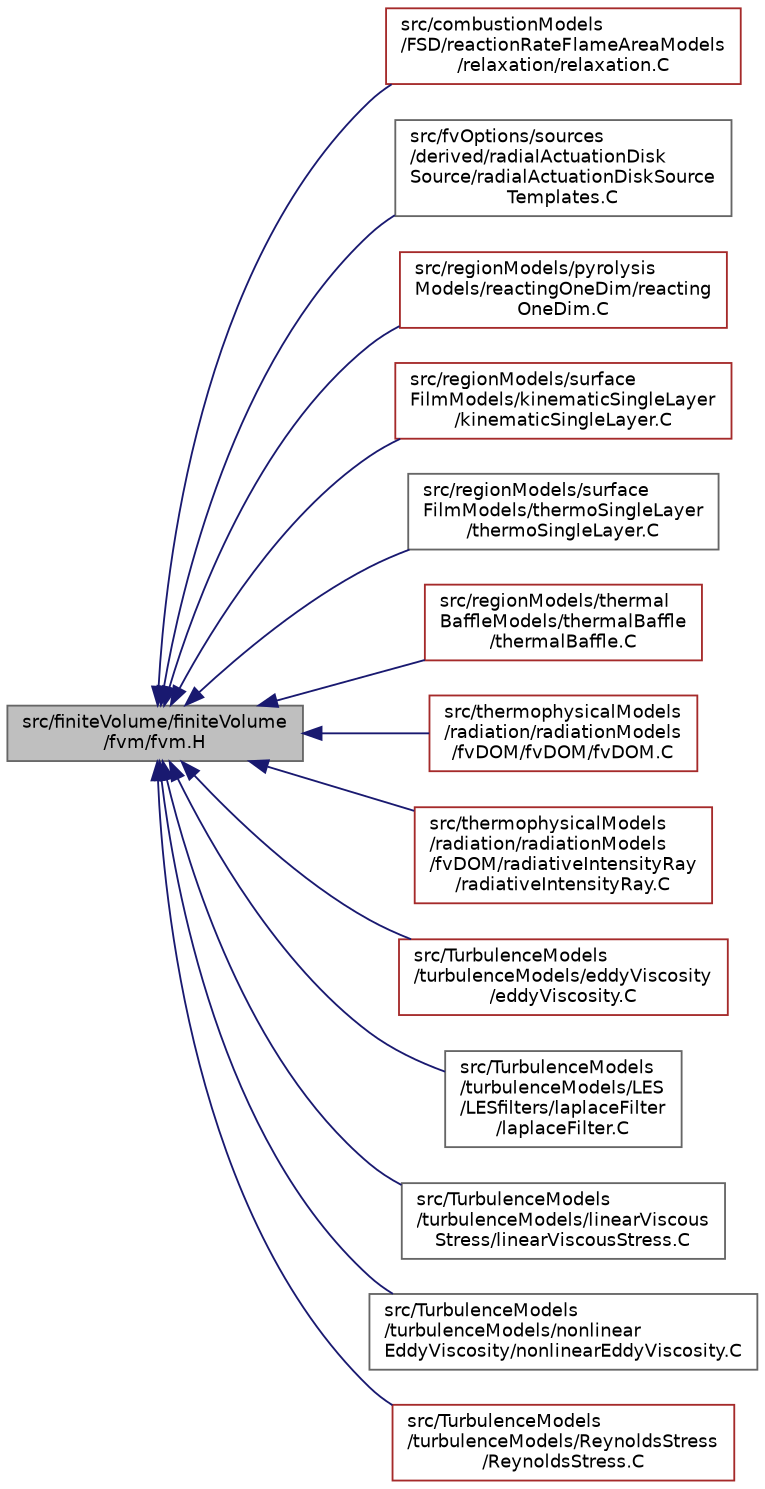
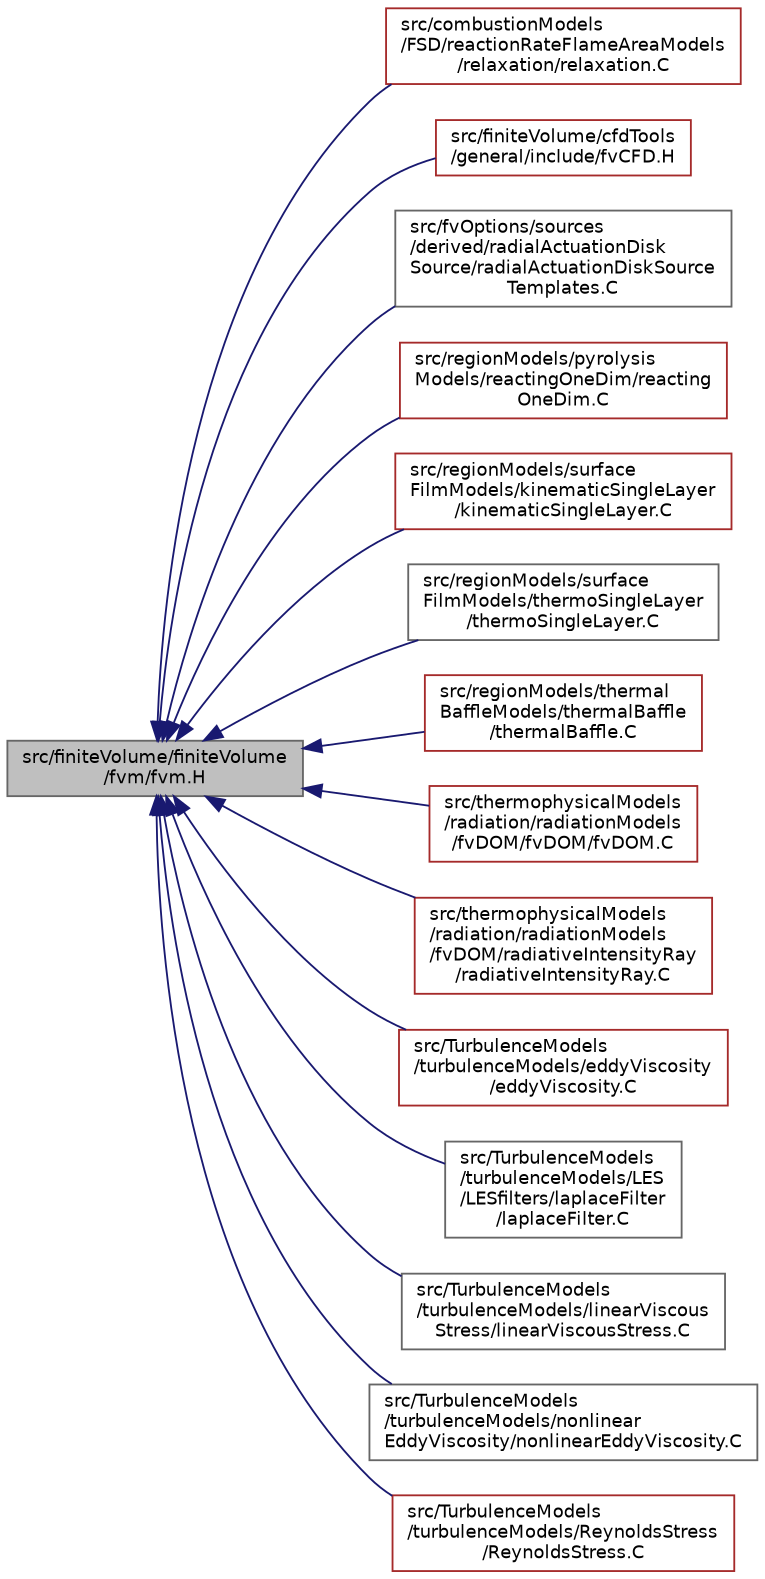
node "src/finiteVolume/cfdTools /general/include/fvCFD.H": added
